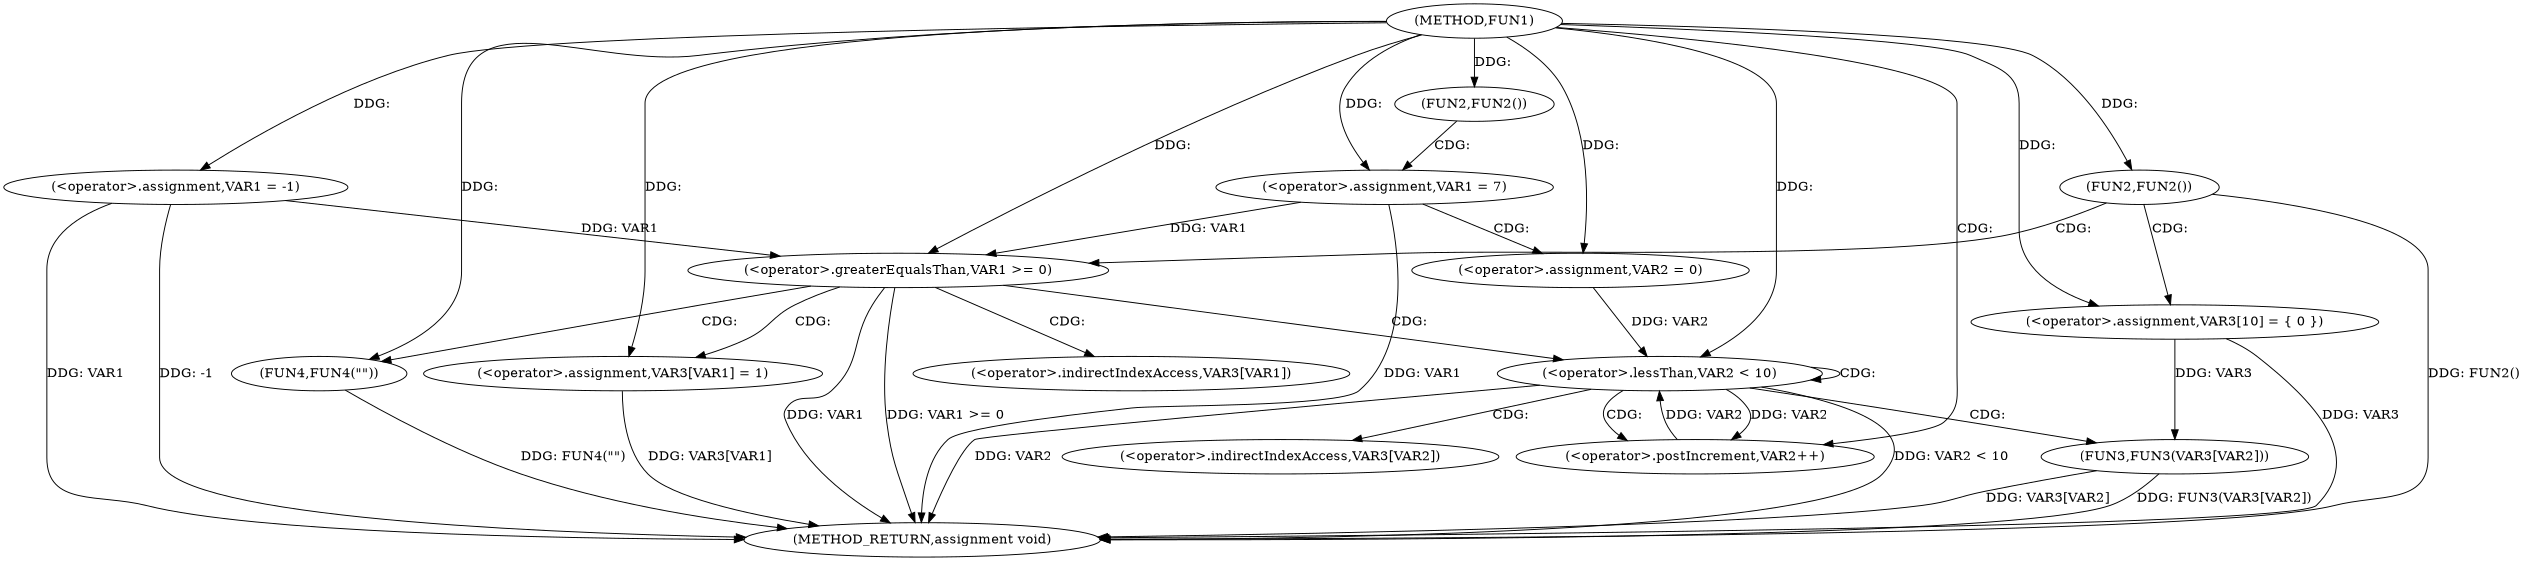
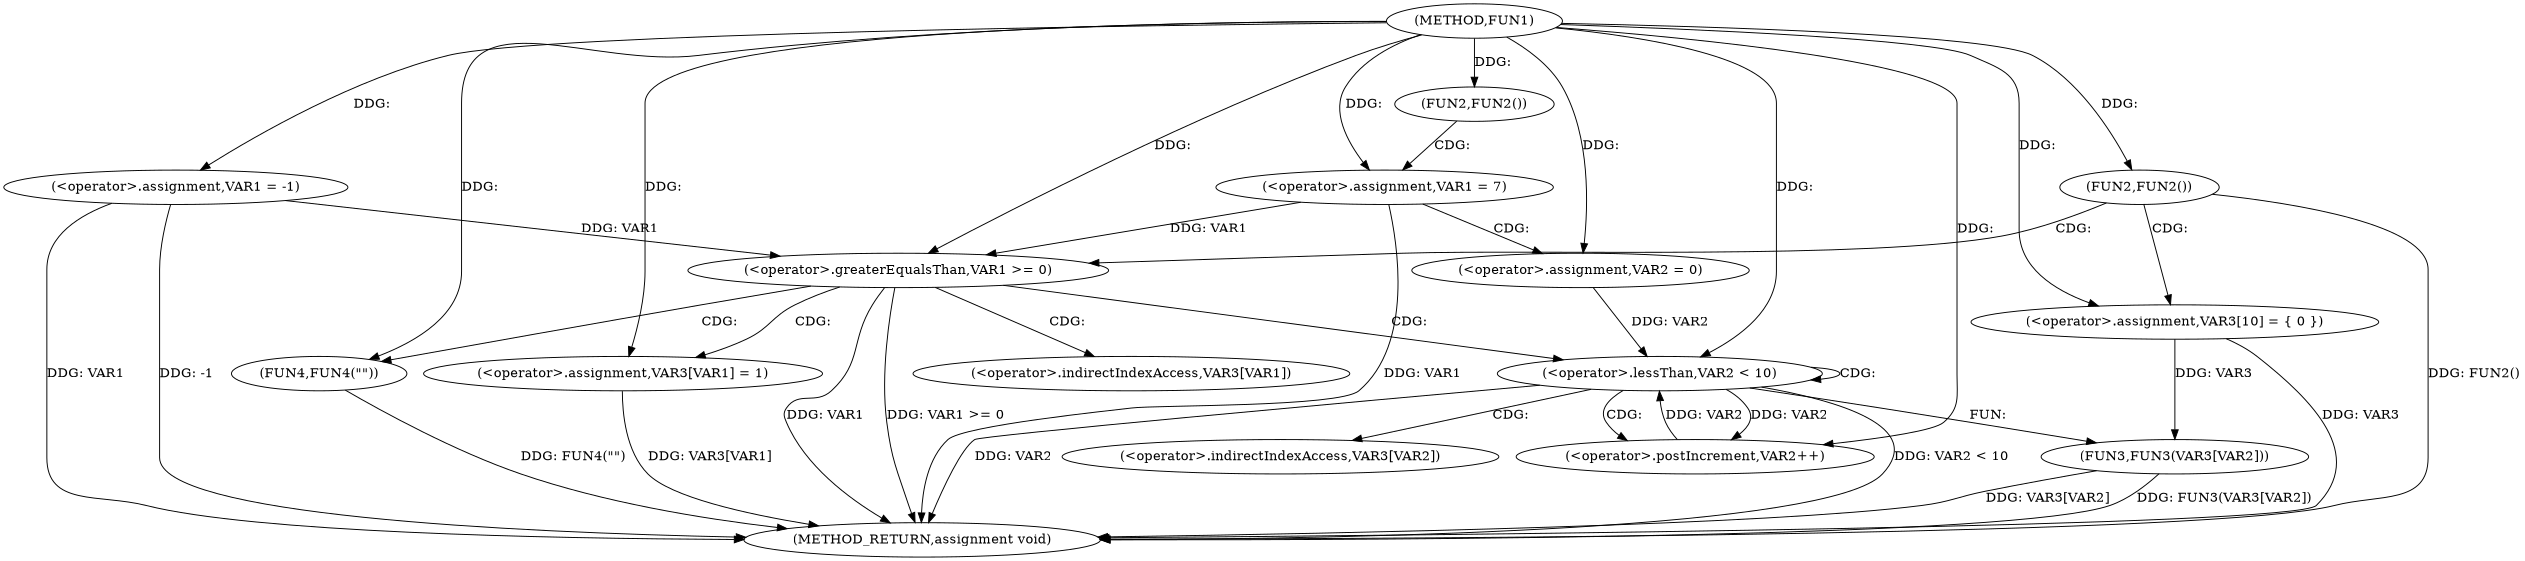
edge "(METHOD,FUN1)" -> "(<operator>.postIncrement,VAR2++)": label "CDG: " -> "DDG: "
edge "(<operator>.lessThan,VAR2 < 10)" -> "(FUN3,FUN3(VAR3[VAR2]))": label "CDG: " -> "FUN: "
